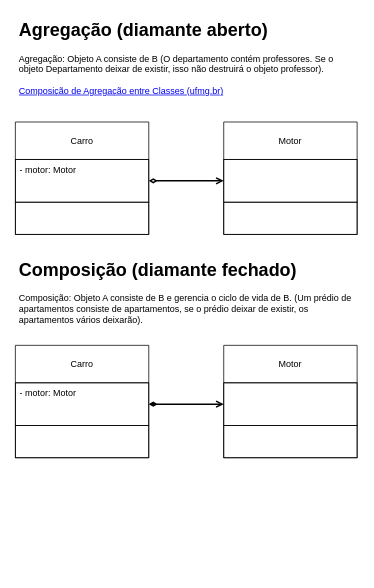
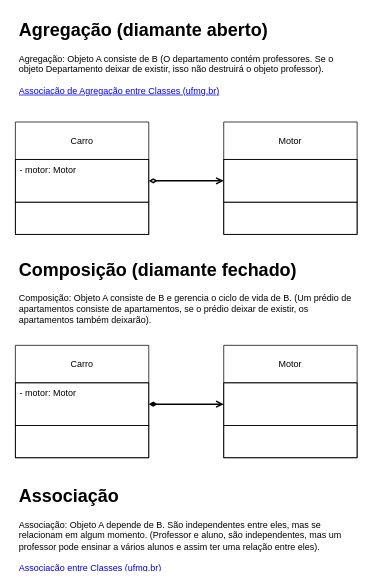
node "Agregação (diamante aberto)Agregação: Objeto A consiste de B (O departamento contém professores. Se o objeto Departamento deixar de existir, isso não destruirá o objeto professor). Composição de Agregação entre Classes (ufmg.br)": label "Agregação (diamante aberto)Agregação: Objeto A consiste de B (O departamento contém professores. Se o objeto Departamento deixar de existir, isso não destruirá o objeto professor). Composição de Agregação entre Classes (ufmg.br)" -> "Agregação (diamante aberto)Agregação: Objeto A consiste de B (O departamento contém professores. Se o objeto Departamento deixar de existir, isso não destruirá o objeto professor). Associação de Agregação entre Classes (ufmg.br)"
node "Composição (diamante fechado) Composição: Objeto A consiste de B e gerencia o ciclo de vida de B. (Um prédio de apartamentos consiste de apartamentos, se o prédio deixar de existir, os apartamentos vários deixarão).": label "Composição (diamante fechado) Composição: Objeto A consiste de B e gerencia o ciclo de vida de B. (Um prédio de apartamentos consiste de apartamentos, se o prédio deixar de existir, os apartamentos vários deixarão)." -> "Composição (diamante fechado) Composição: Objeto A consiste de B e gerencia o ciclo de vida de B. (Um prédio de apartamentos consiste de apartamentos, se o prédio deixar de existir, os apartamentos também deixarão)."
node "Associação Associação: Objeto A depende de B. São independentes entre eles, mas se relacionam em algum momento. (Professor e aluno, são independentes, mas um professor pode ensinar a vários alunos e assim ter uma relação entre eles). Associação entre Classes (ufmg.br)": added
